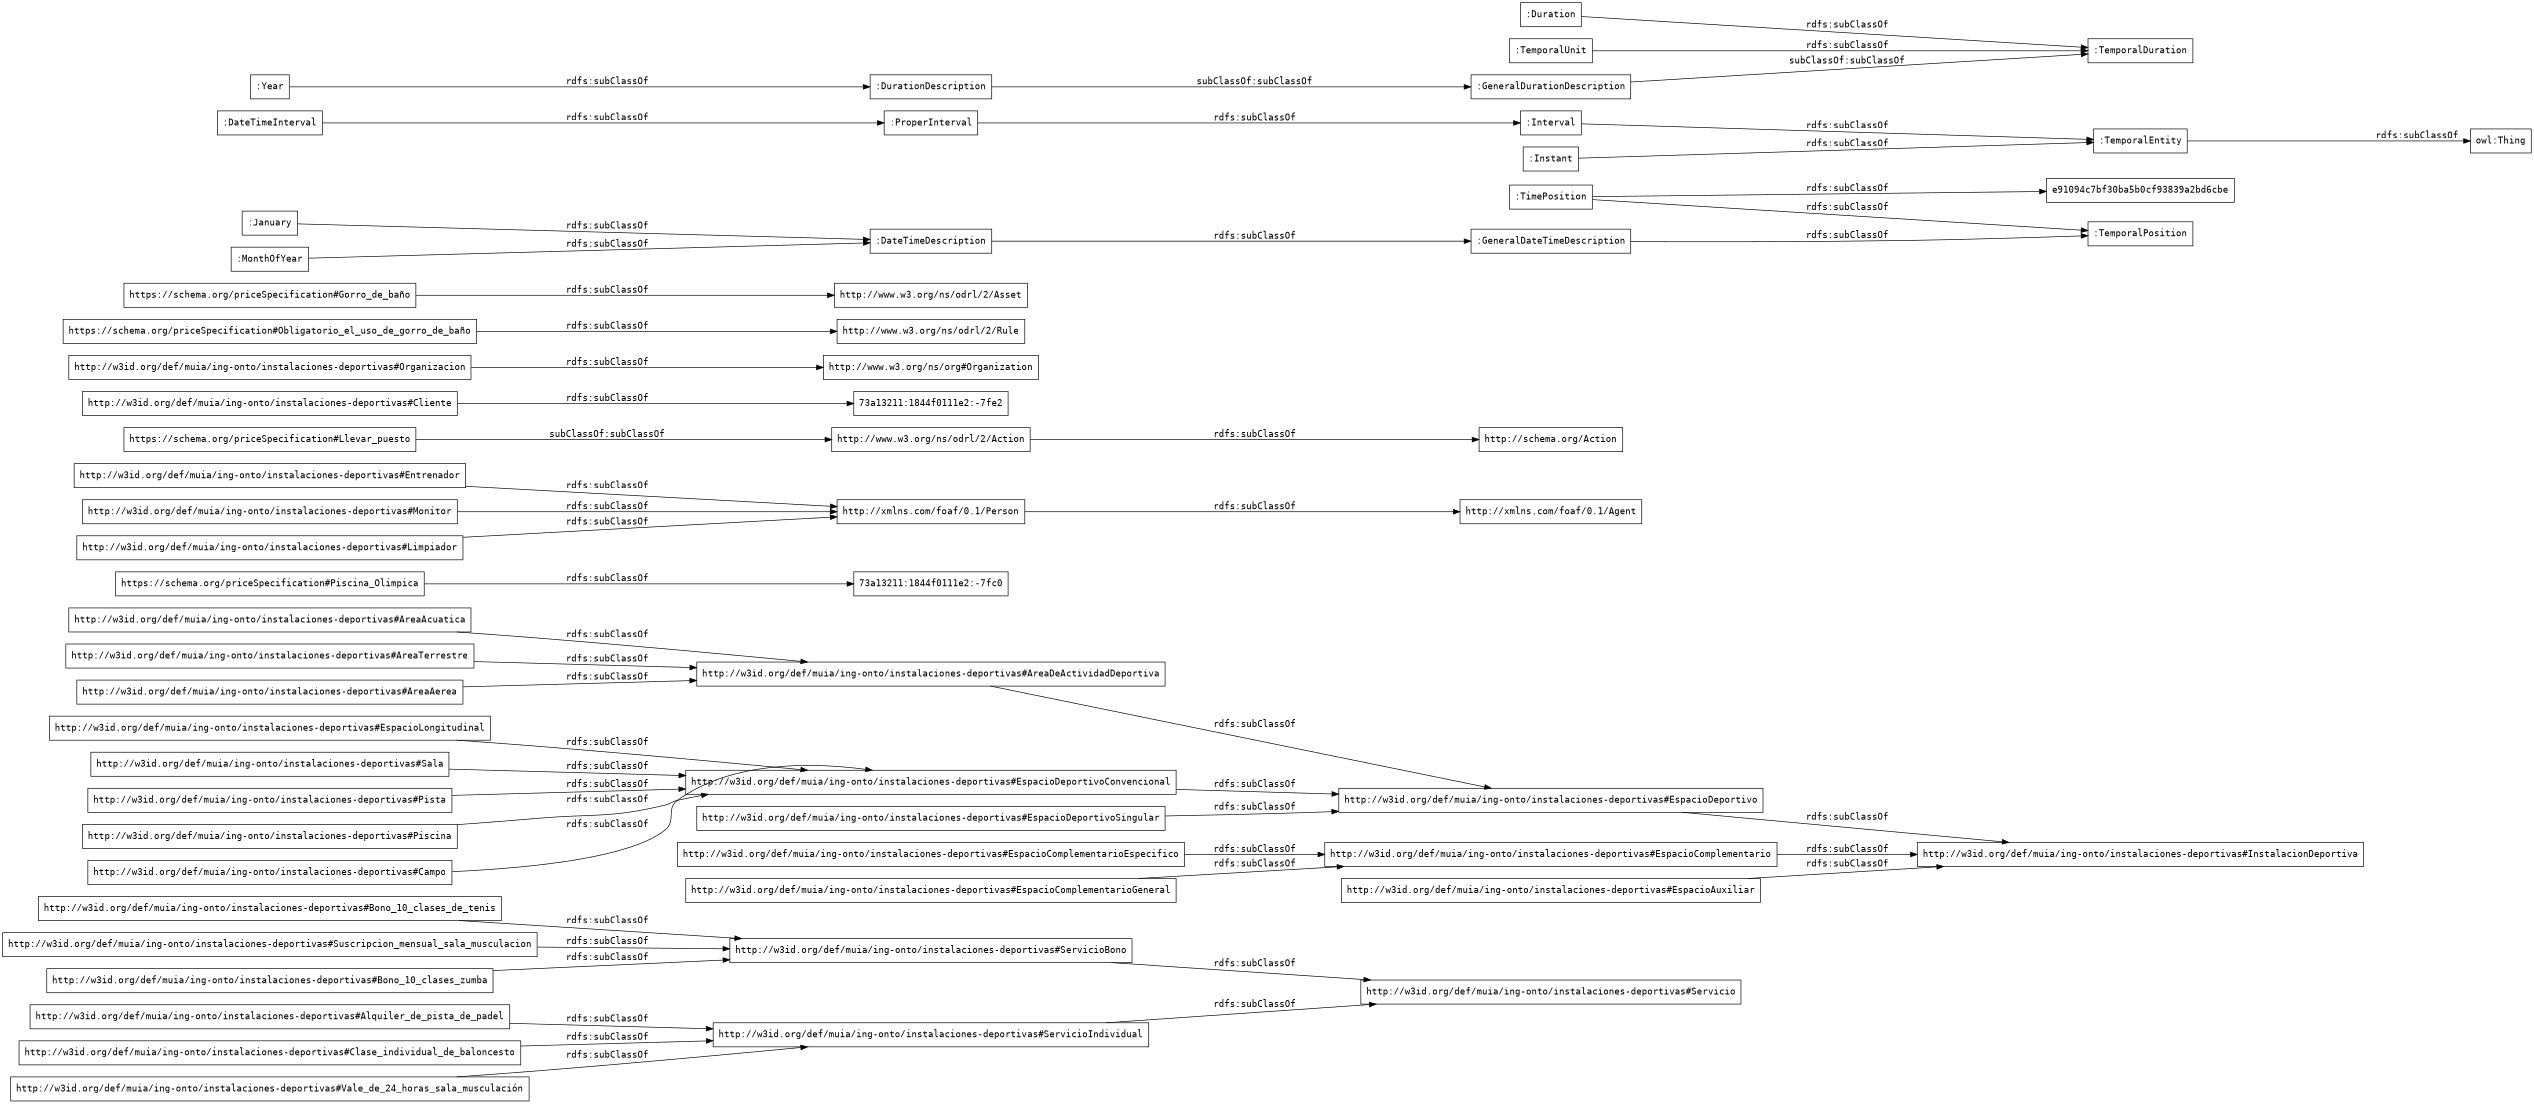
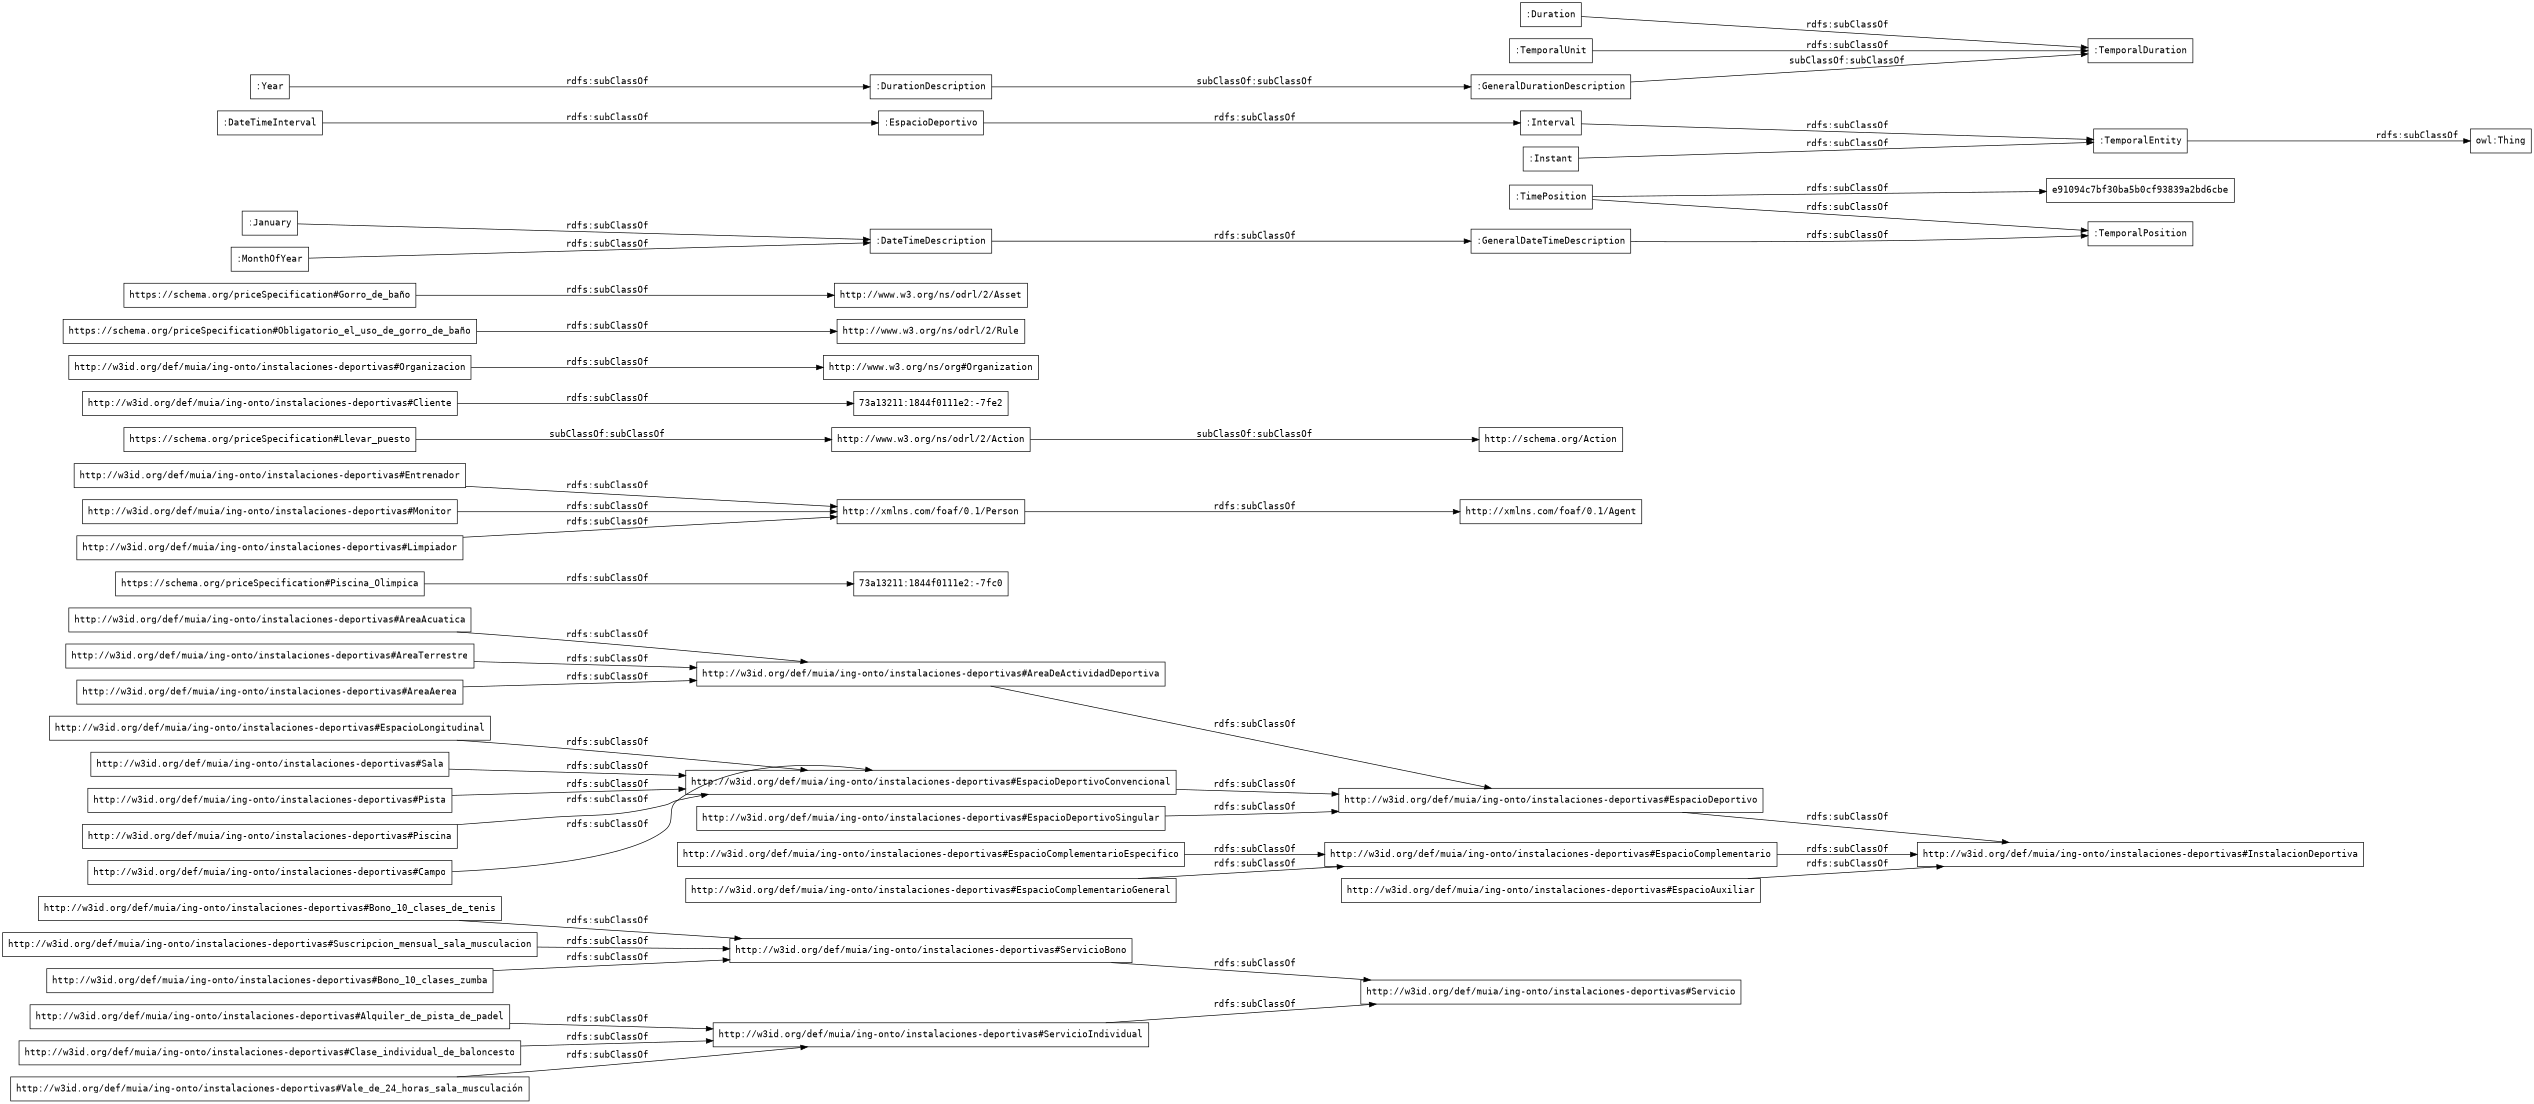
node ":ProperInterval": label ":ProperInterval" -> ":EspacioDeportivo"
edge "http://www.w3.org/ns/odrl/2/Action" -> "http://schema.org/Action": label "rdfs:subClassOf" -> "subClassOf:subClassOf"
